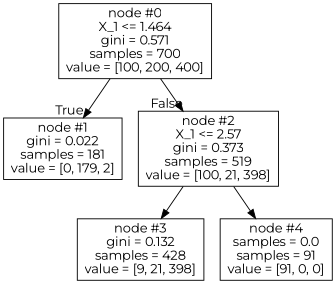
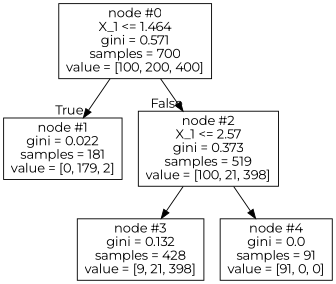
node "node #4 samples = 0.0 samples = 91 value = [91, 0, 0]": label "node #4 samples = 0.0 samples = 91 value = [91, 0, 0]" -> "node #4 gini = 0.0 samples = 91 value = [91, 0, 0]"
